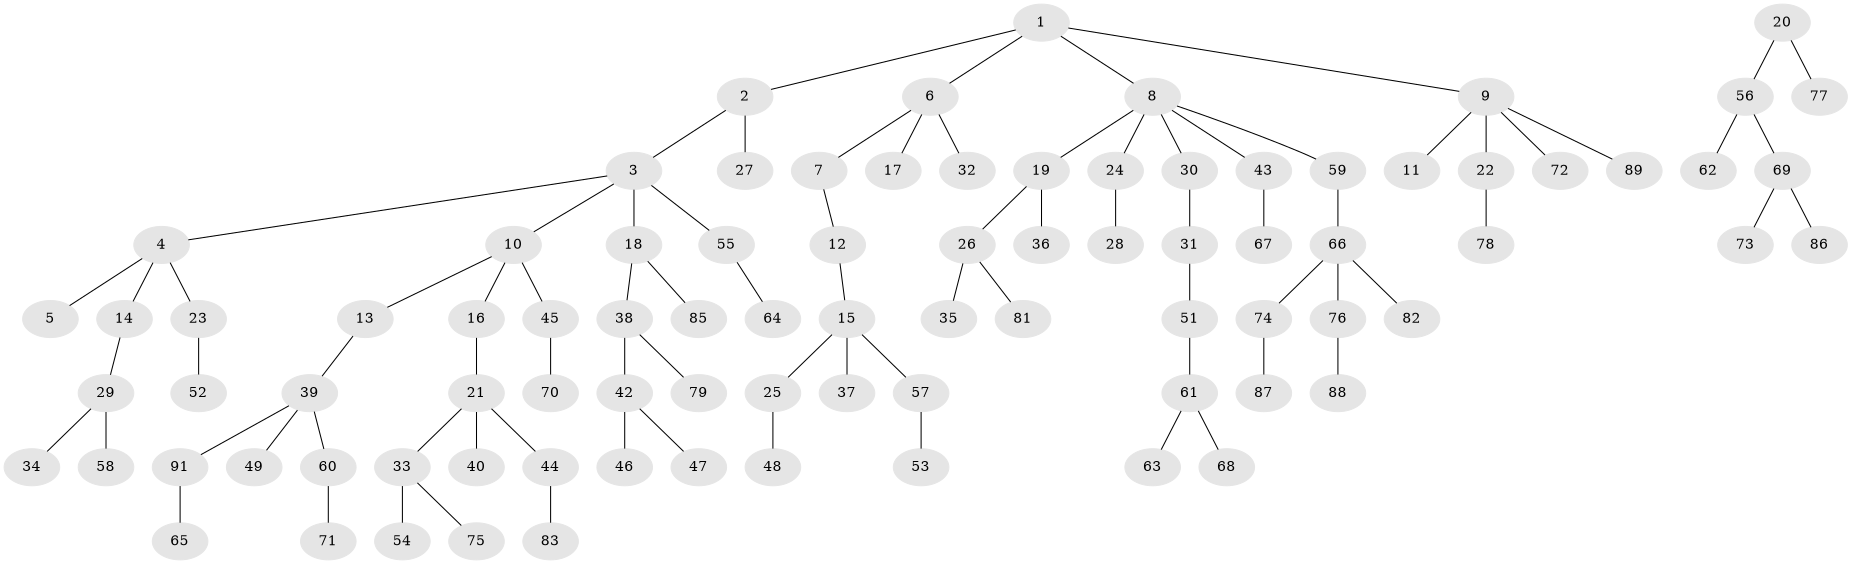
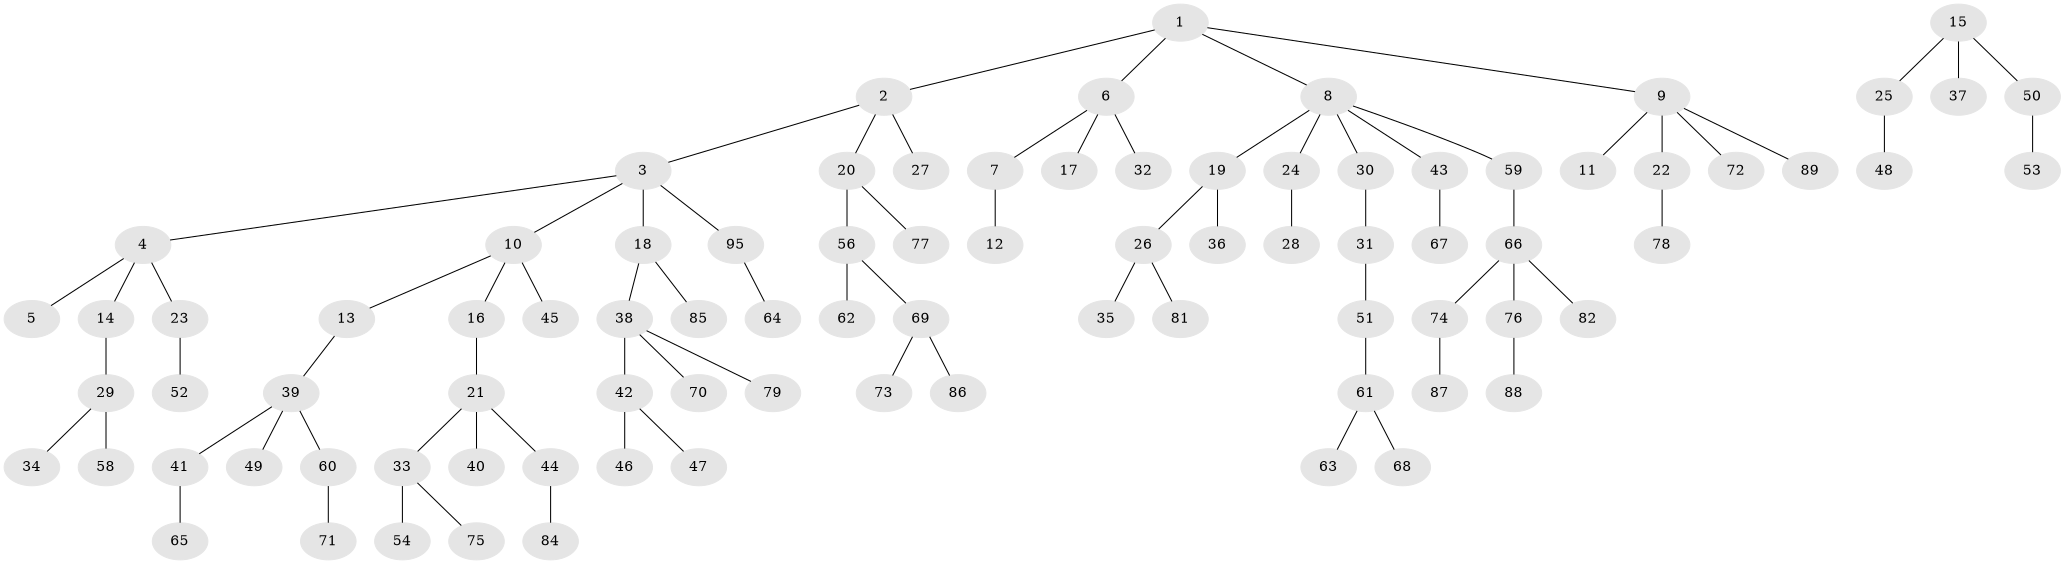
edge "2" -- "20": added
node "55": label "55" -> "95"
edge "12" -- "15": removed
edge "45" -- "70": now "38" -- "70"
node "57": label "57" -> "50"
node "91": label "91" -> "41"
node "83": label "83" -> "84"
